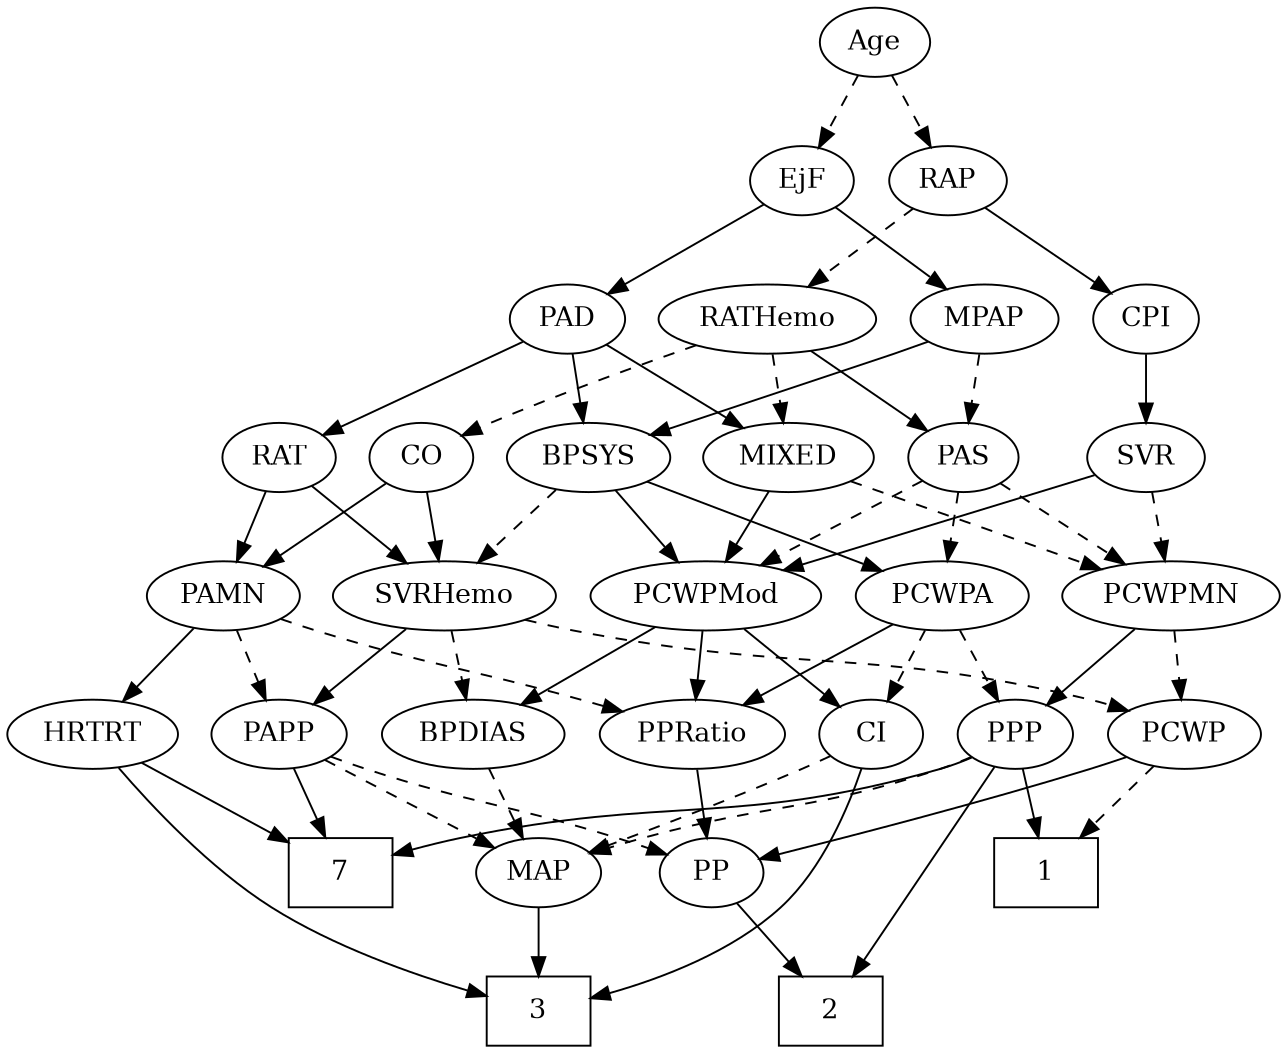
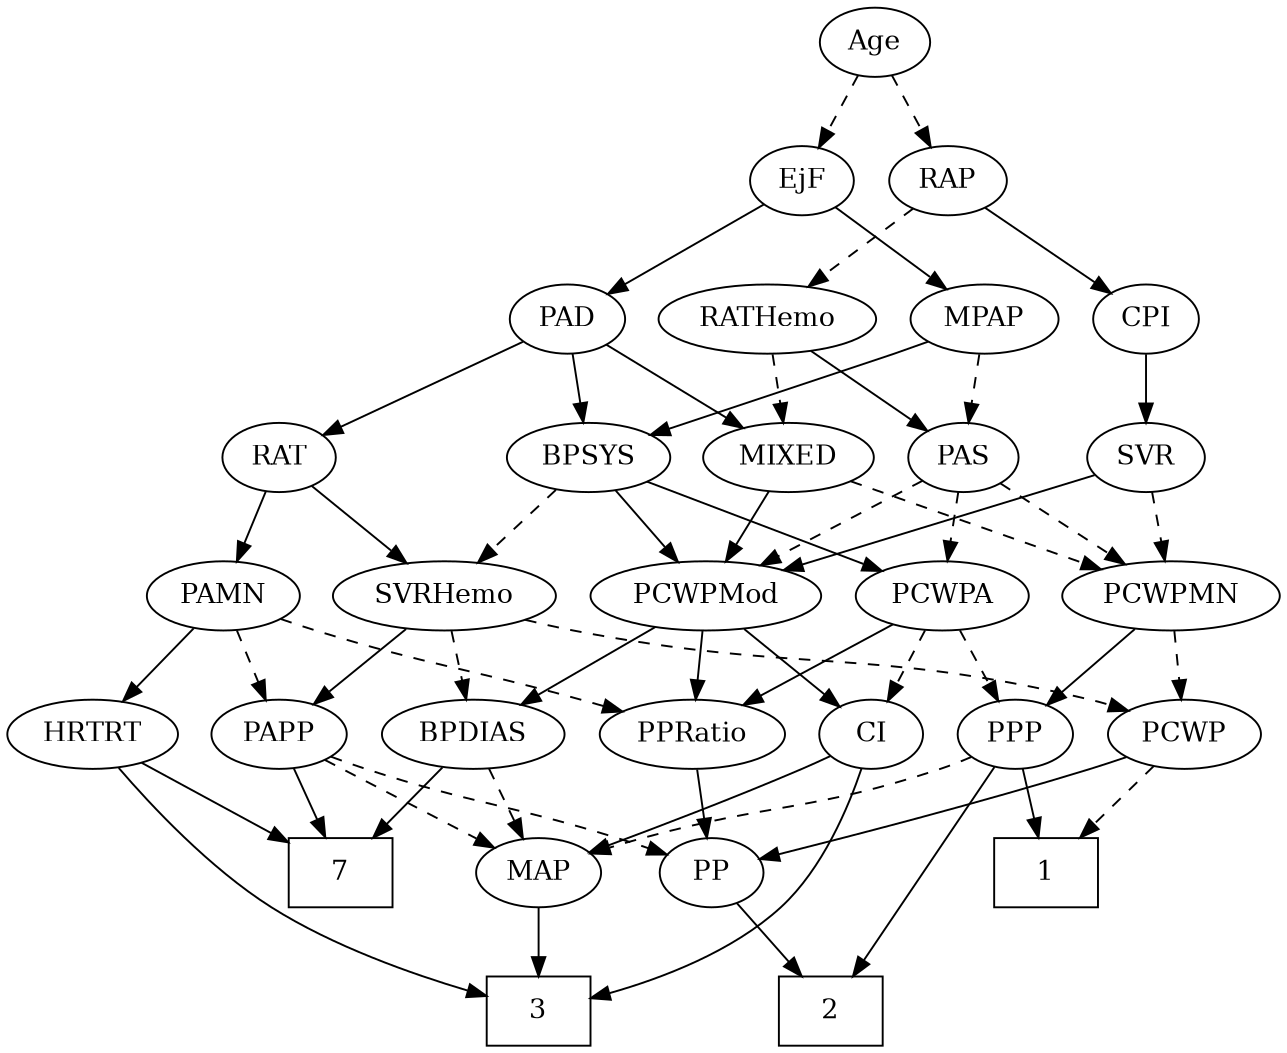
node "CO": removed
edge "CI" -> "MAP": style dashed -> solid
edge "PPP" -> "7": now "BPDIAS" -> "7"
